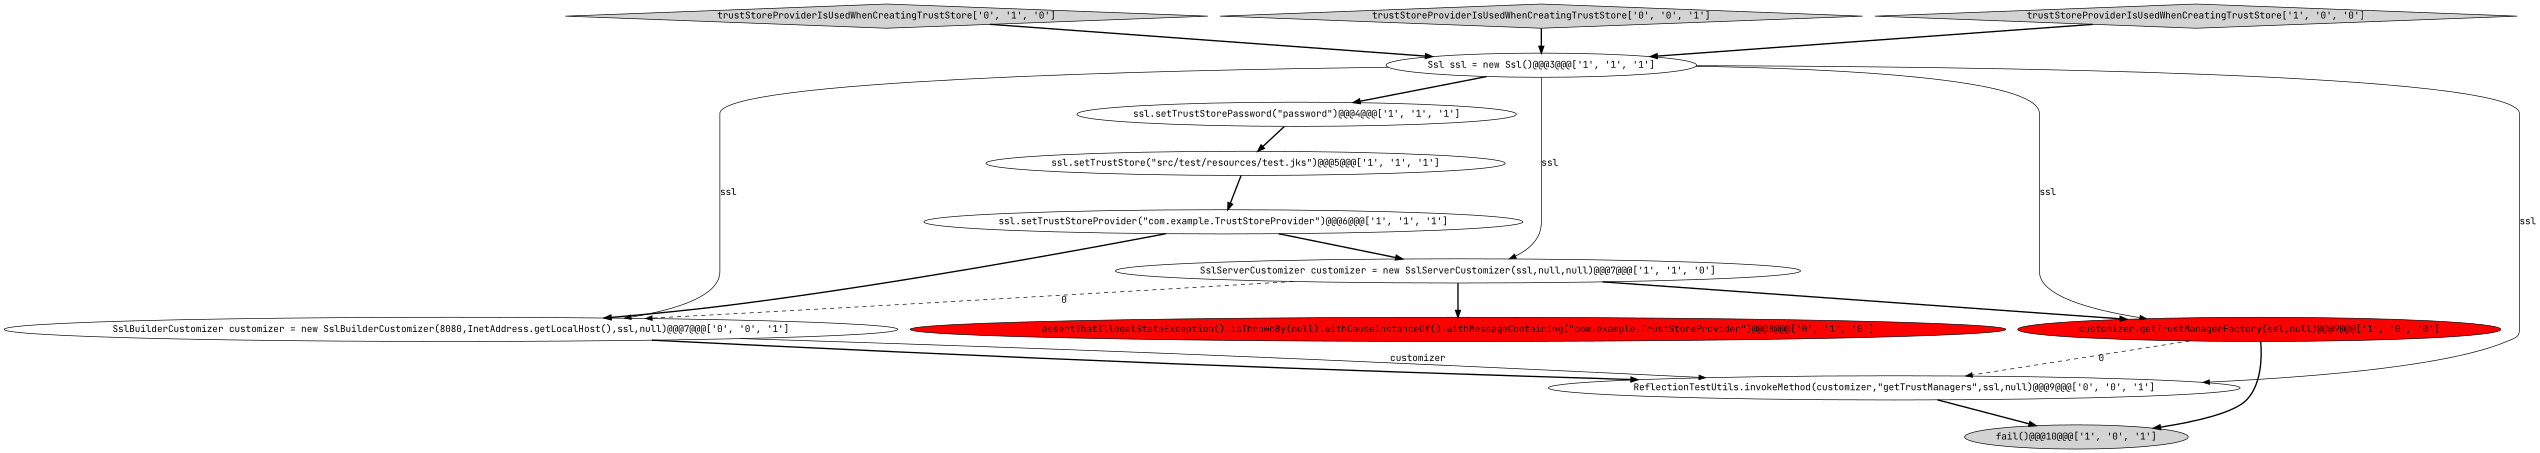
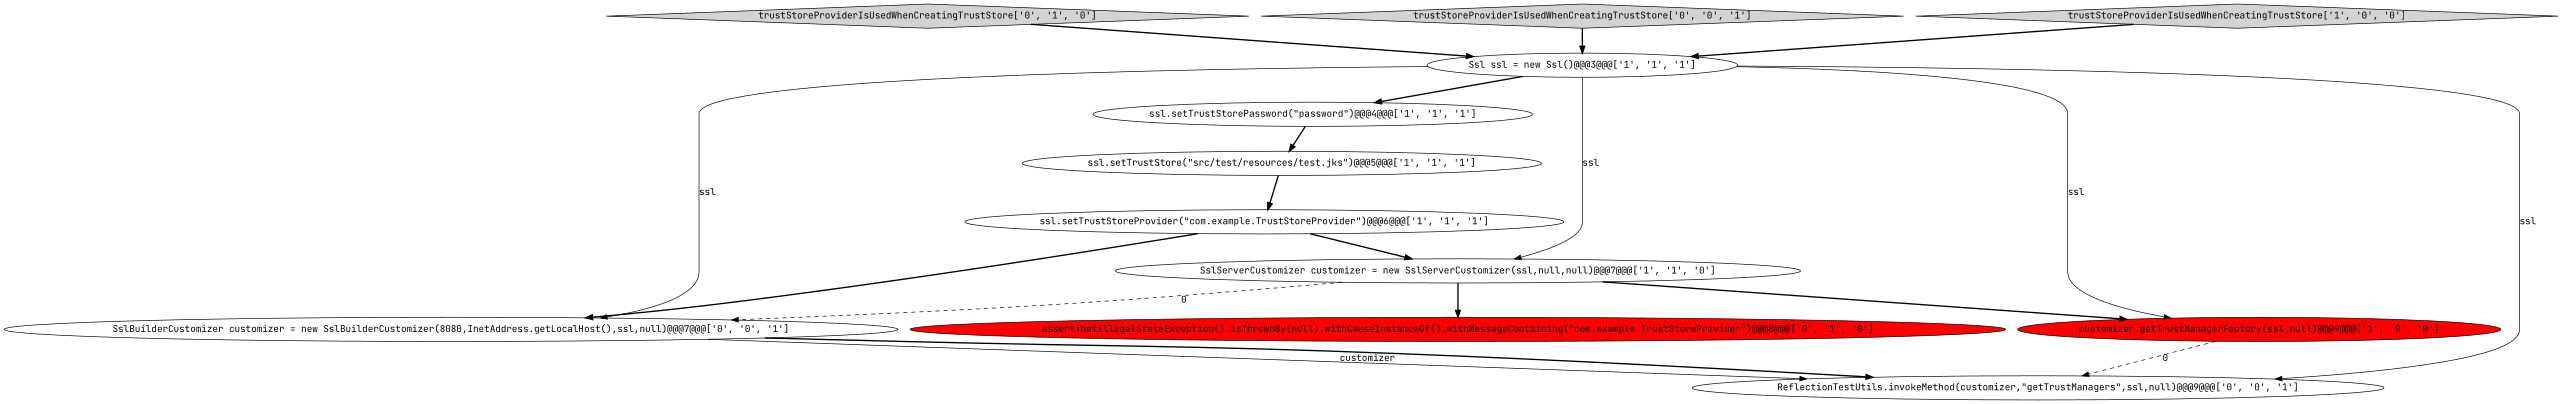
node "fail()@@@10@@@['1', '0', '1']": removed
